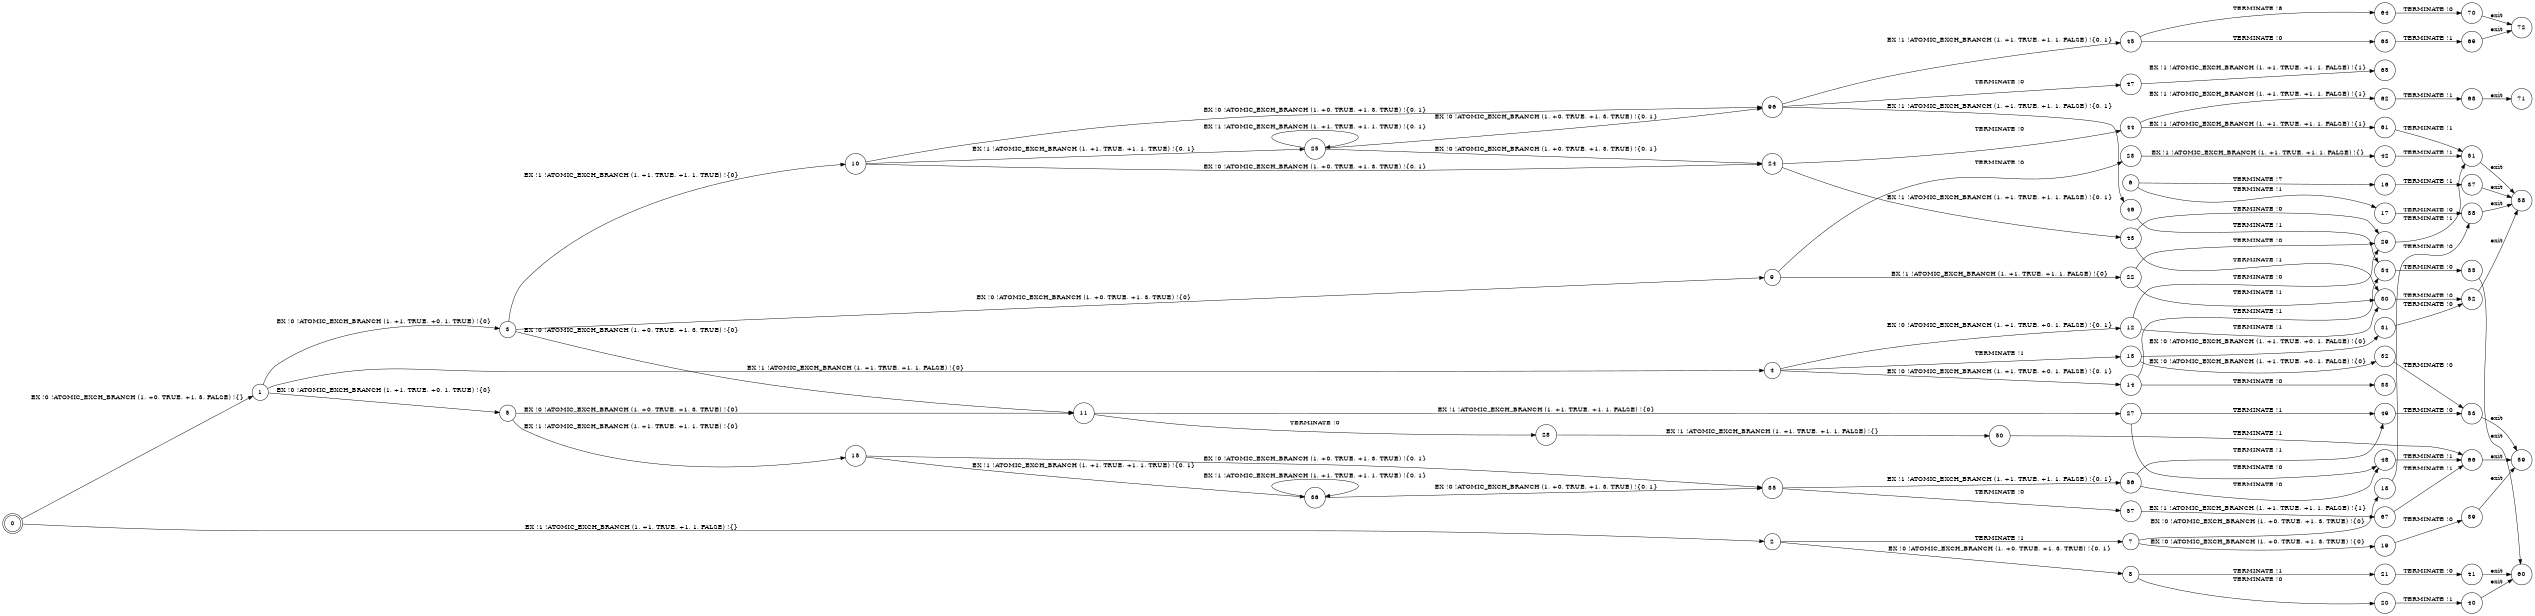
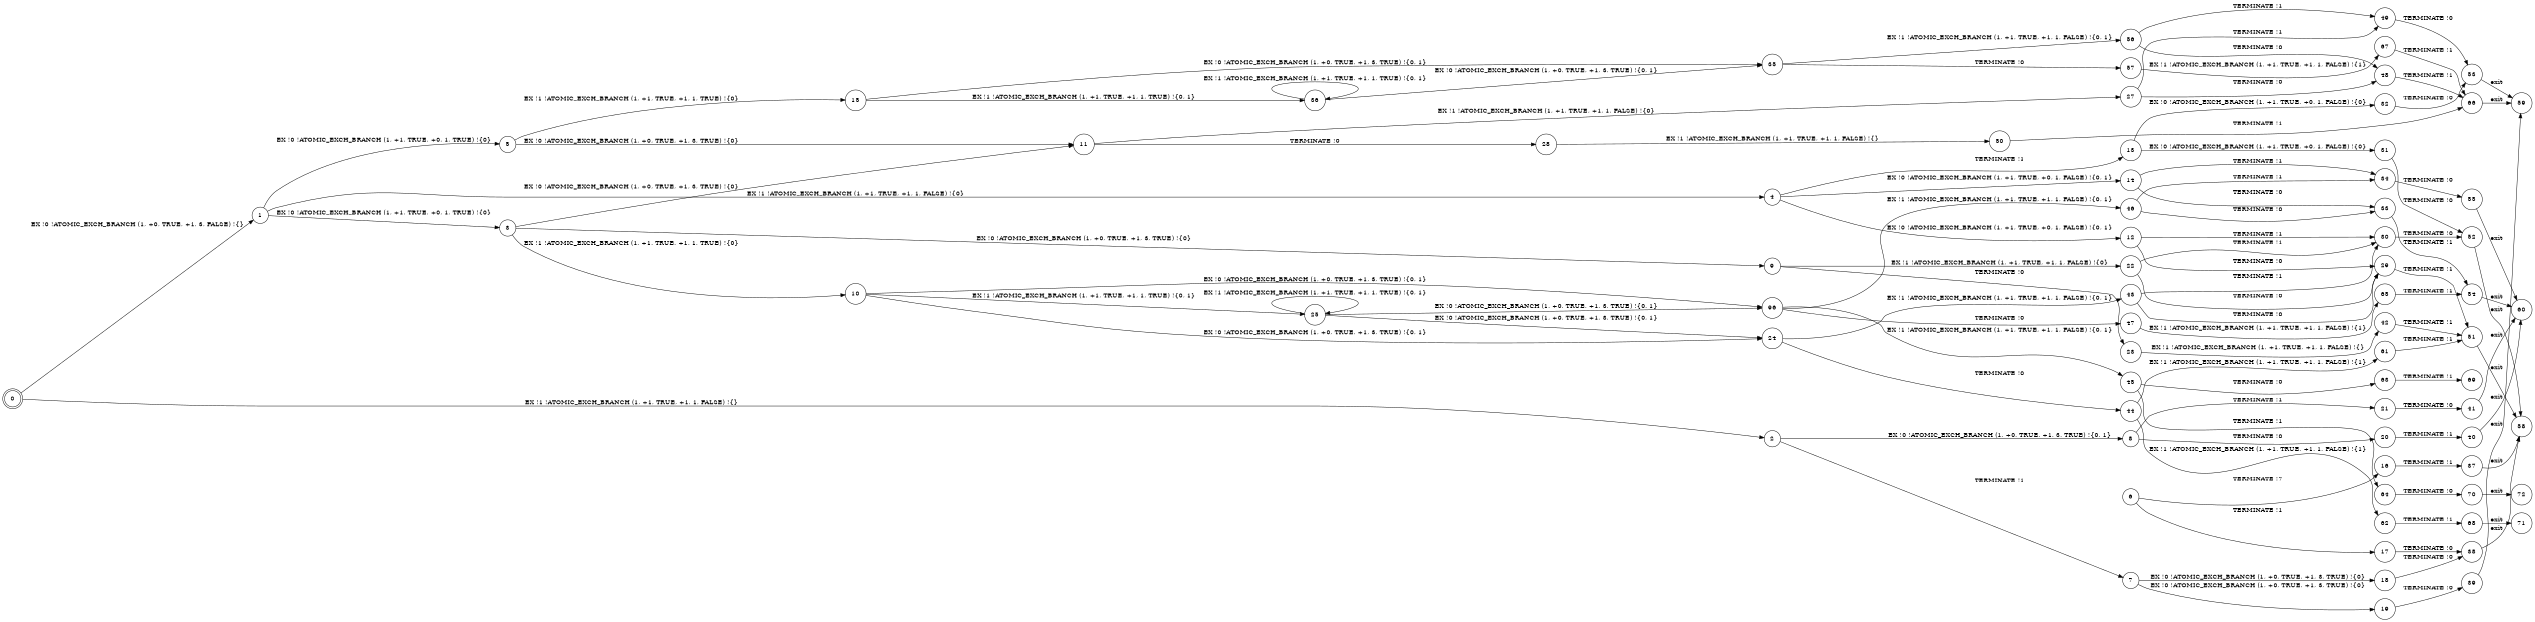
edge "45" -> "64": label "TERMINATE !8" -> "TERMINATE !1"
edge "69" -> "72": removed, label "exit"
edge "46" -> "33": added, label "TERMINATE !0"
node "54": added
